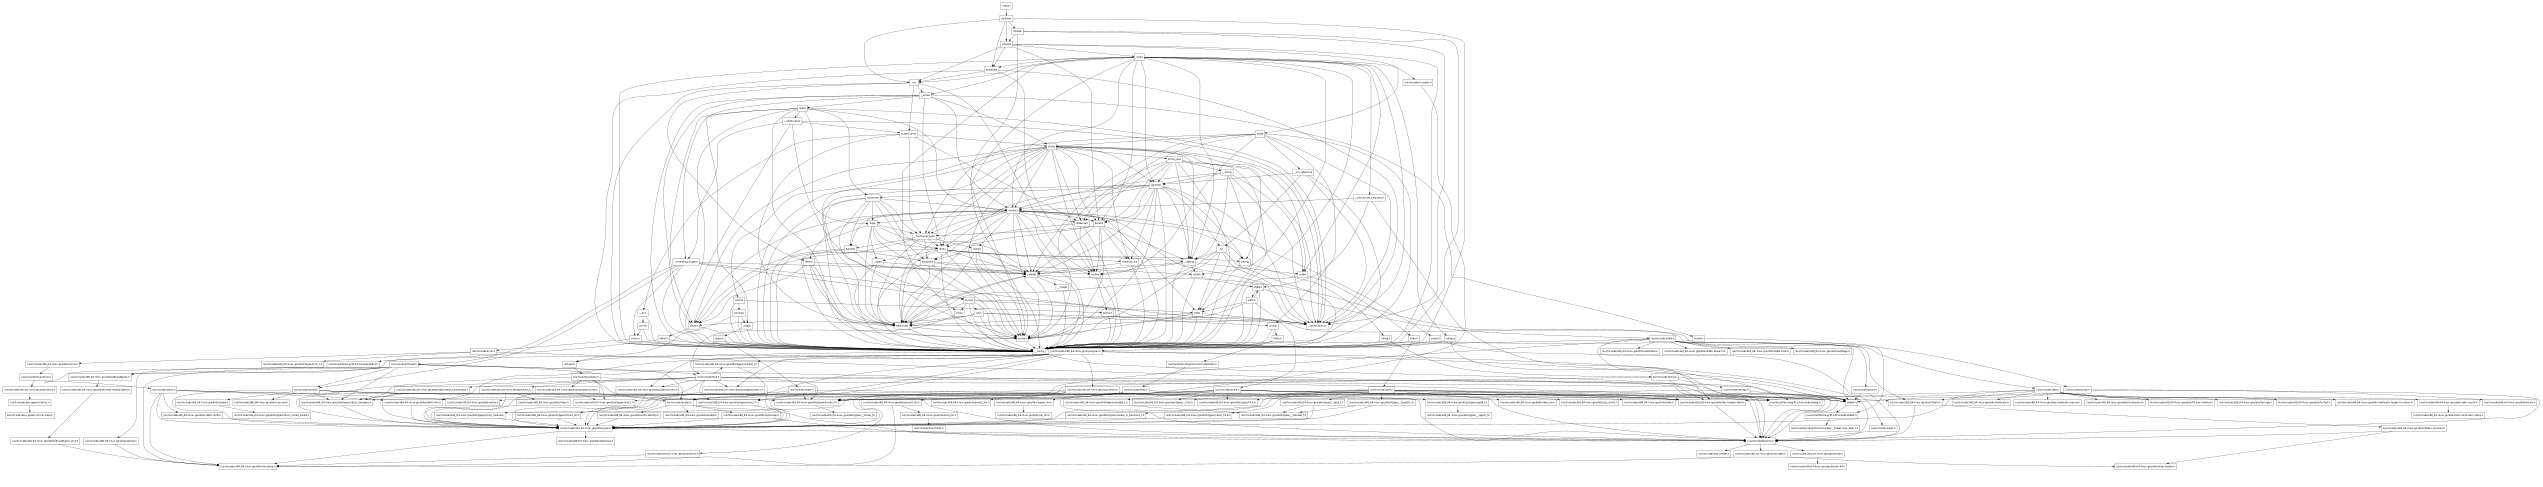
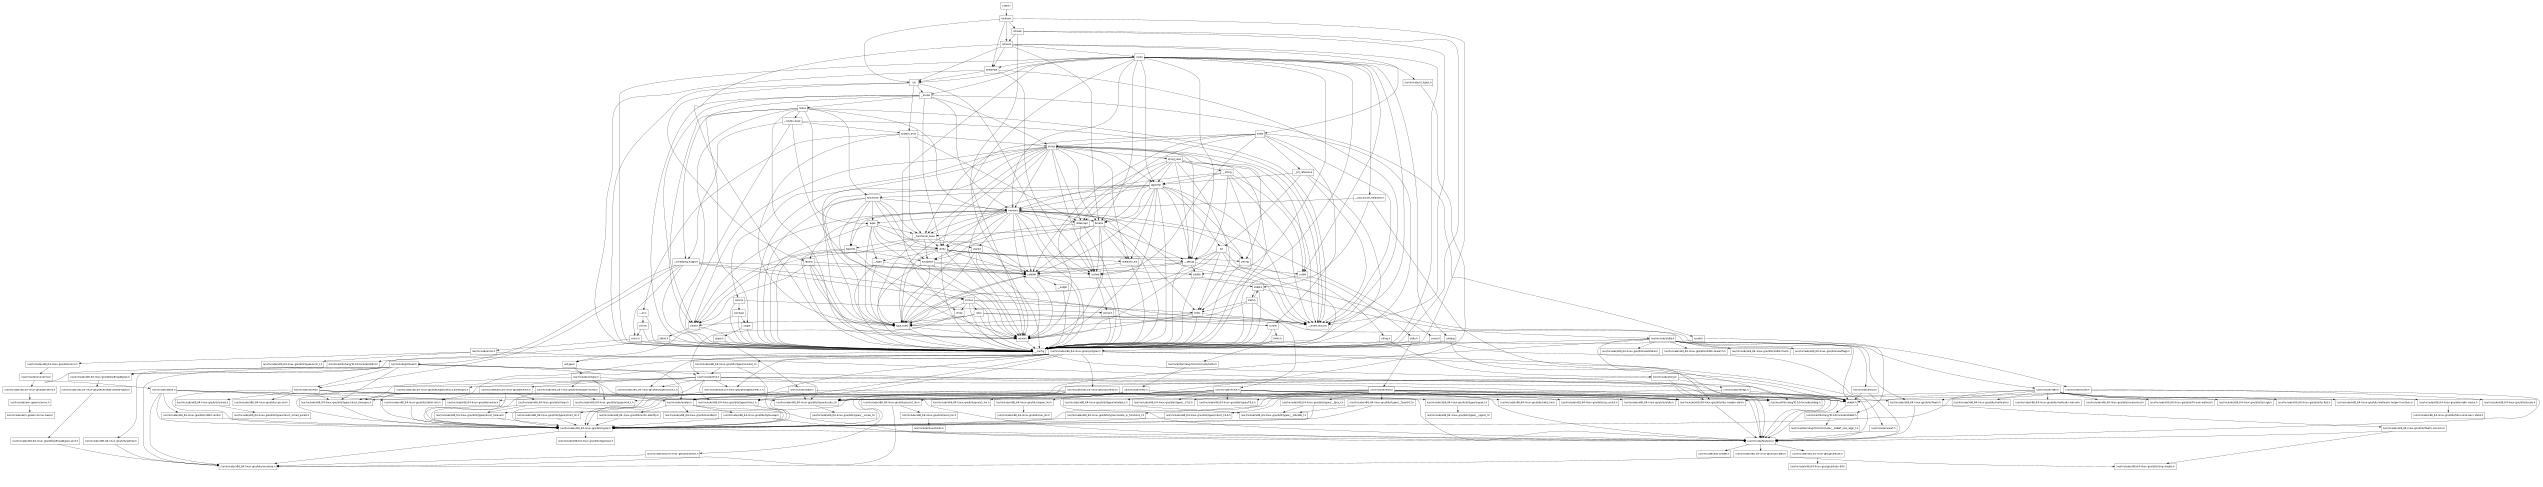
edge "ostream" -> "version": added
edge "/usr/include/time.h" -> "/usr/include/x86_64-linux-gnu/bits/types/clockid_t.h": reversed
edge "/usr/include/x86_64-linux-gnu/bits/timex.h" -> "/usr/include/x86_64-linux-gnu/bits/types/struct_timeval.h": added
